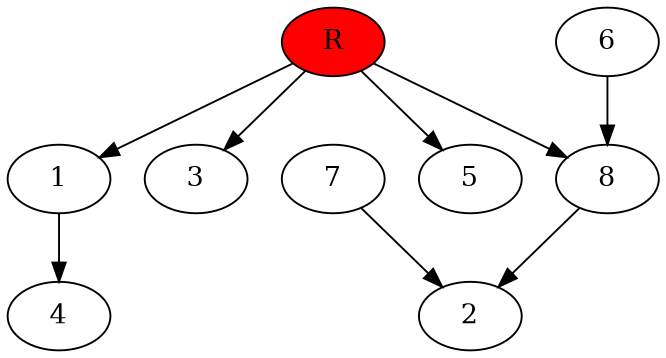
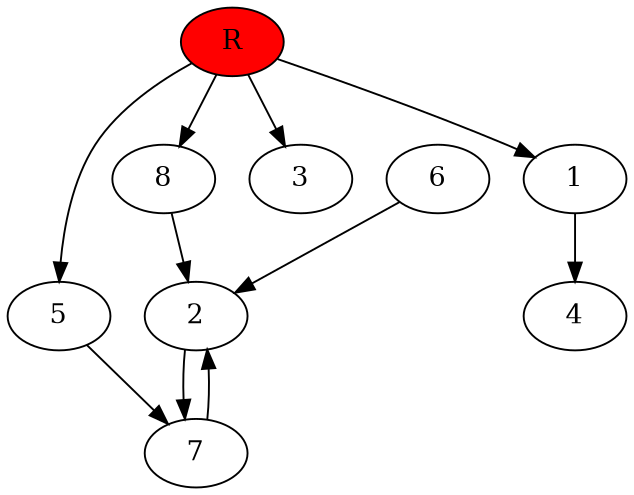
edge "6" -> "8": now "6" -> "2"
edge "2" -> "7": added
edge "5" -> "7": added
